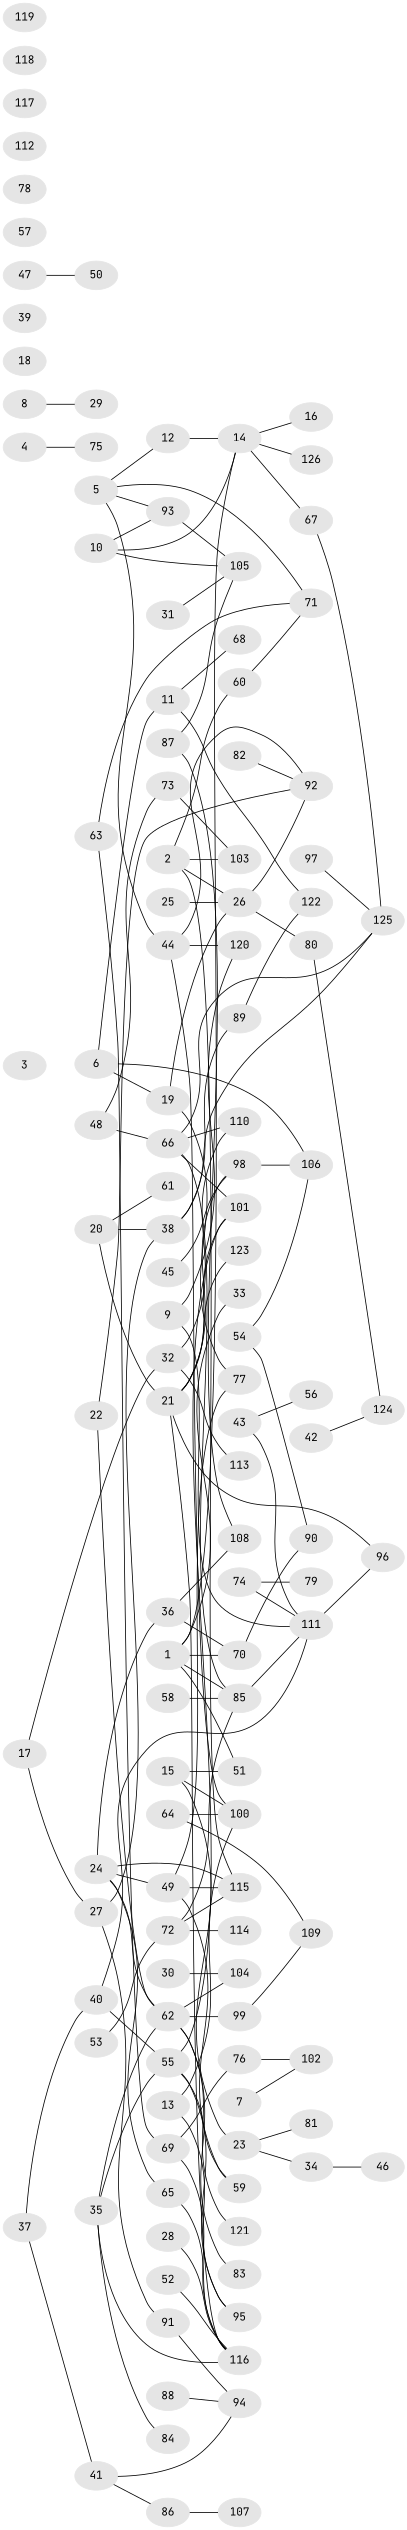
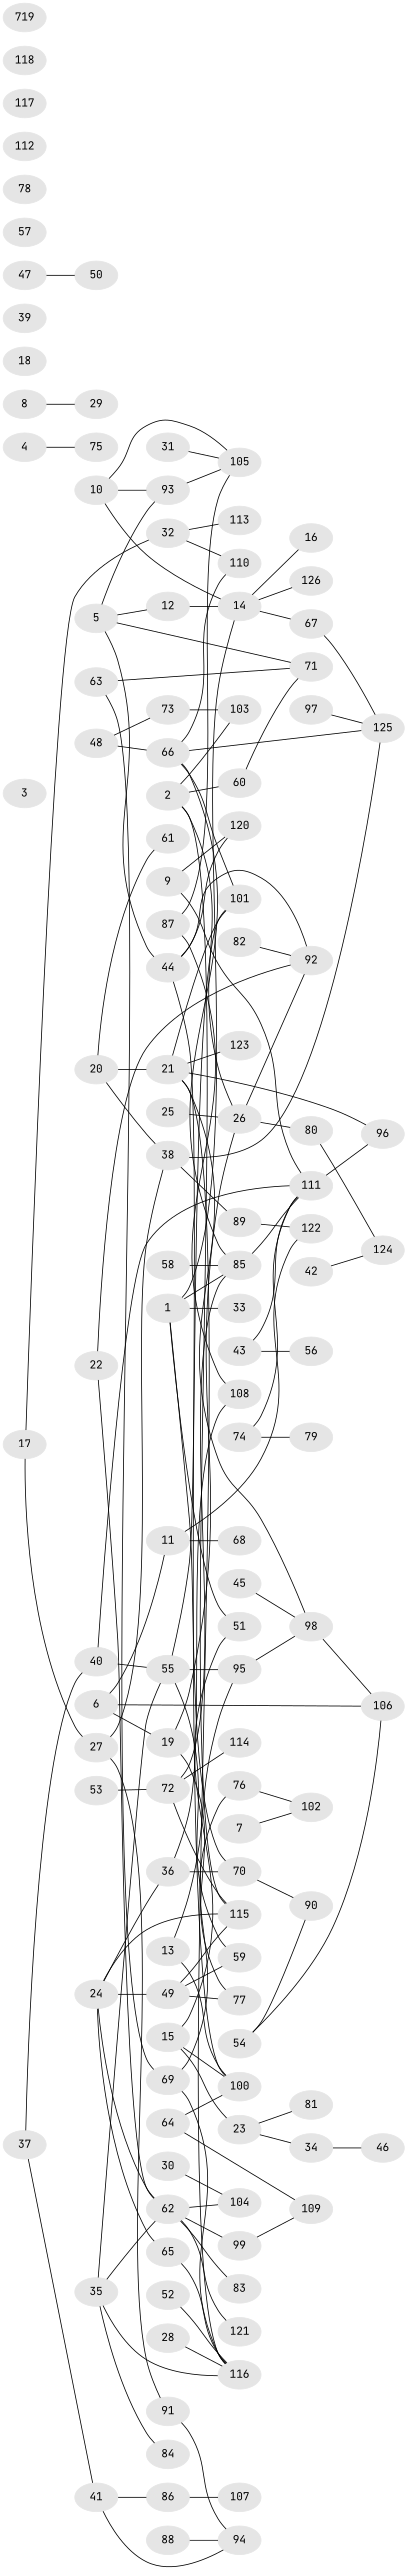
node "119": label "119" -> "719"
edge "98" -- "95": added
